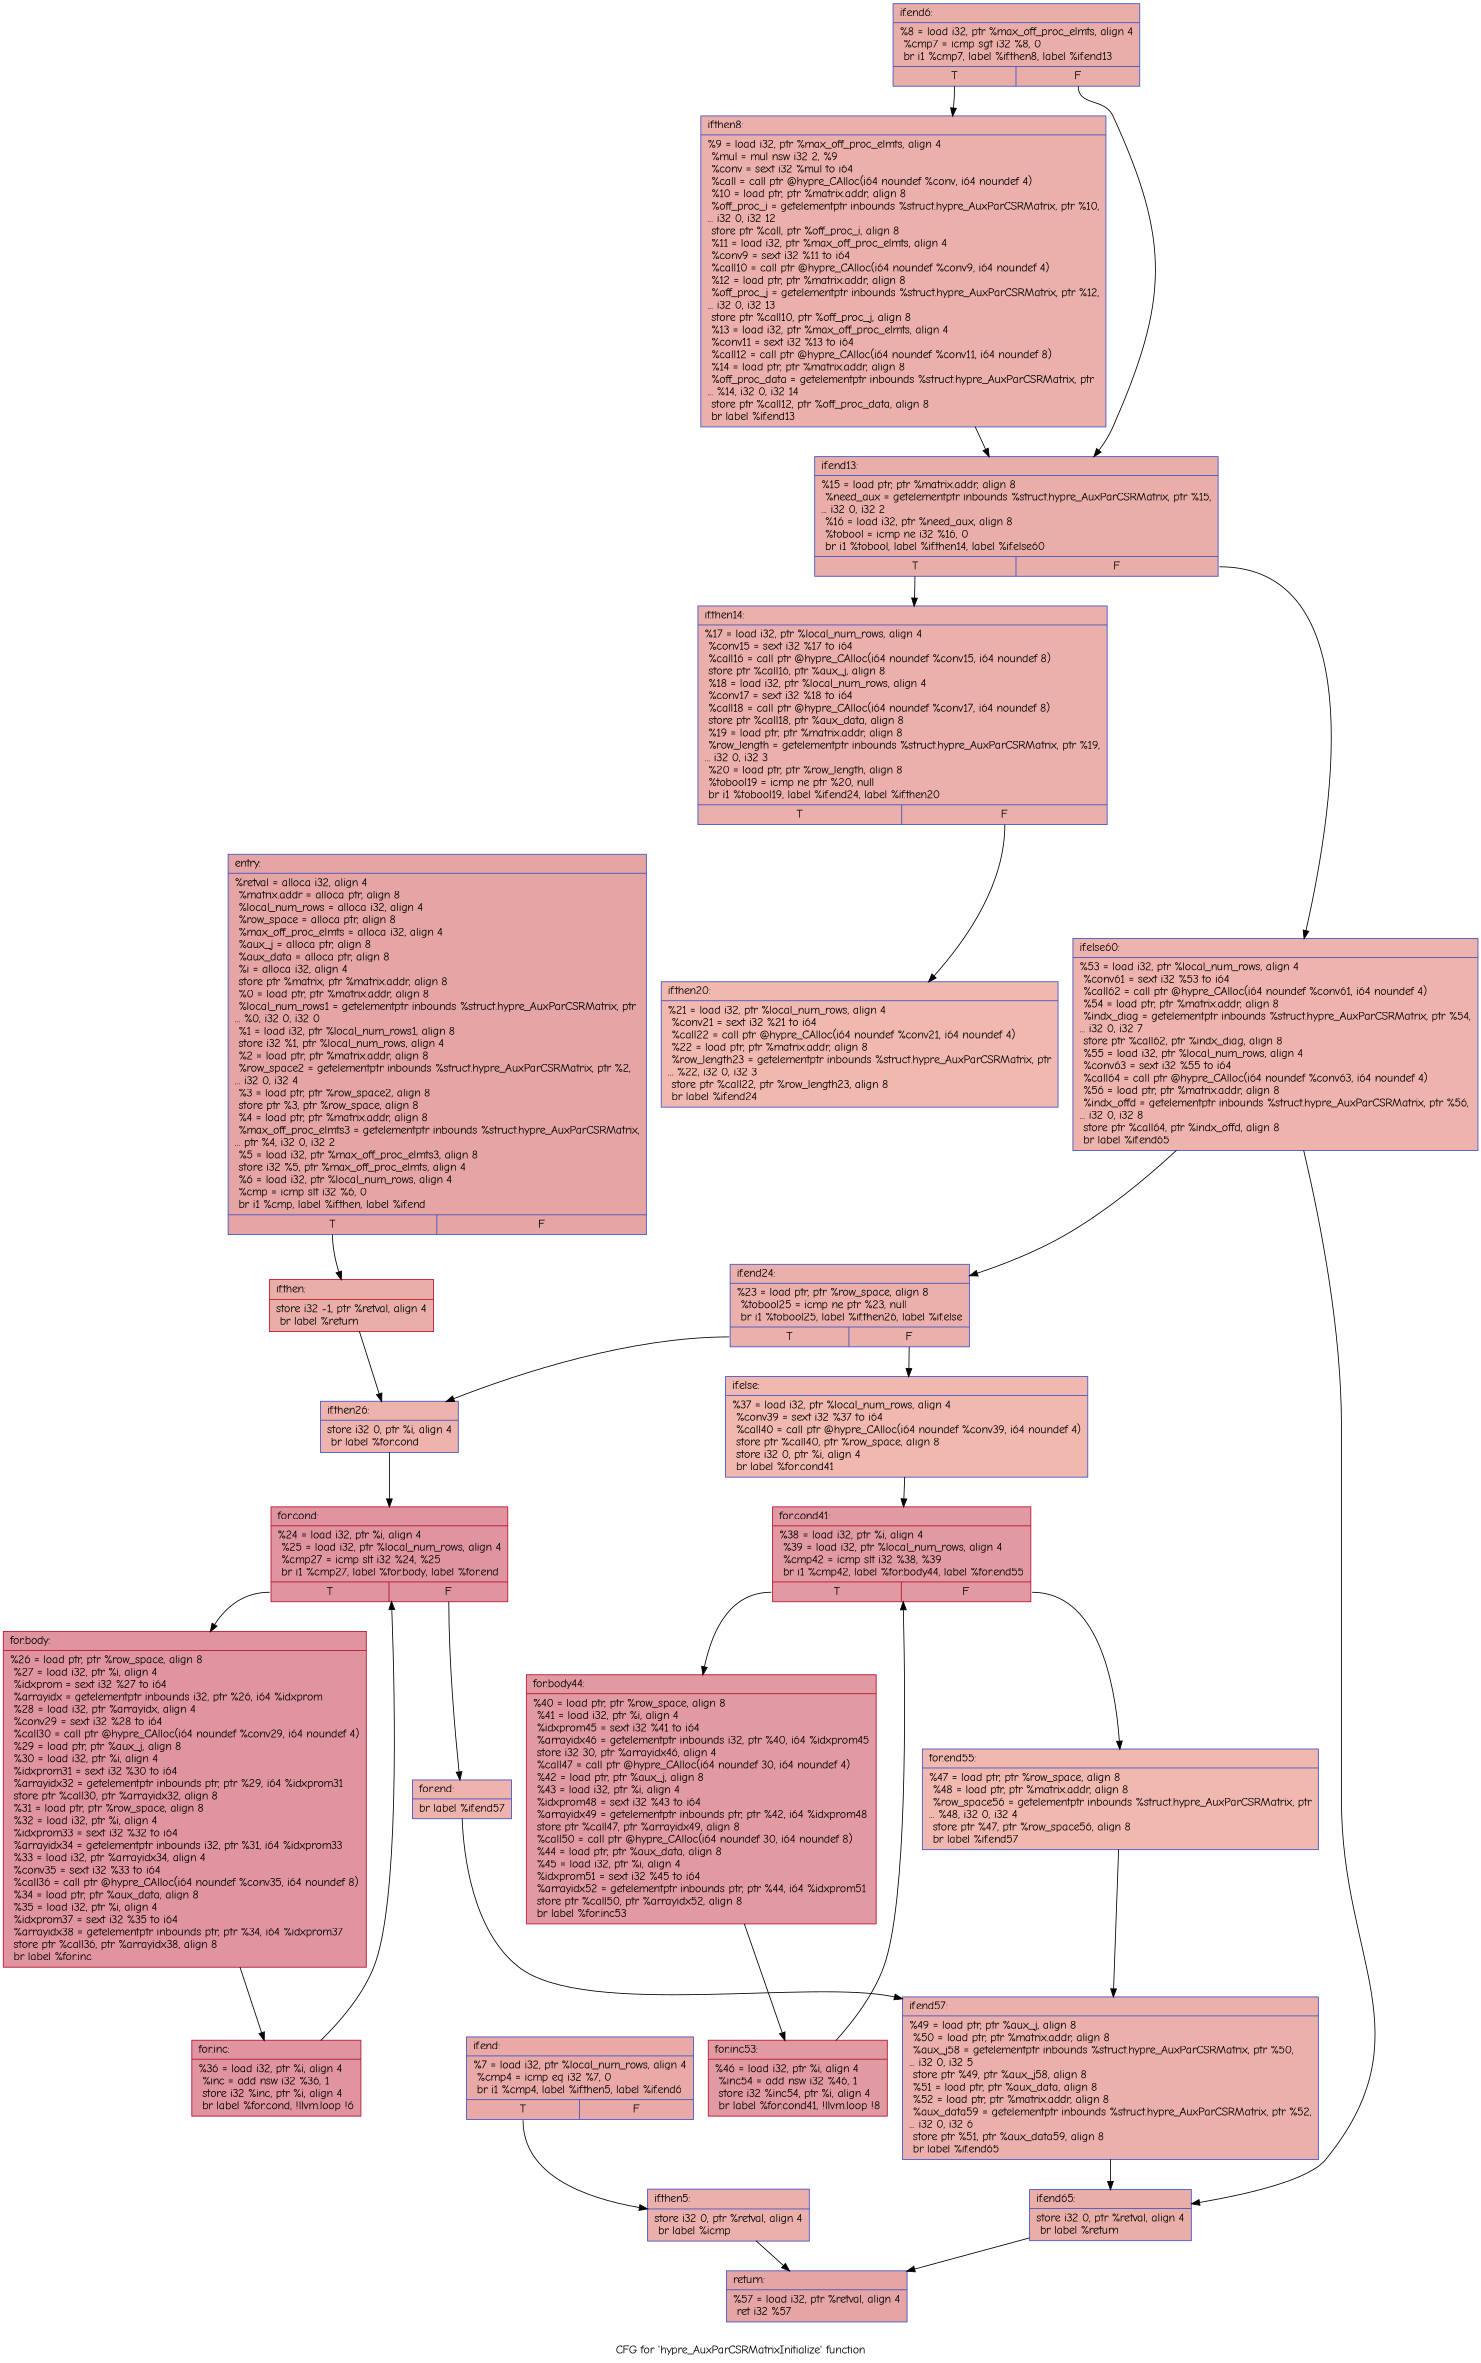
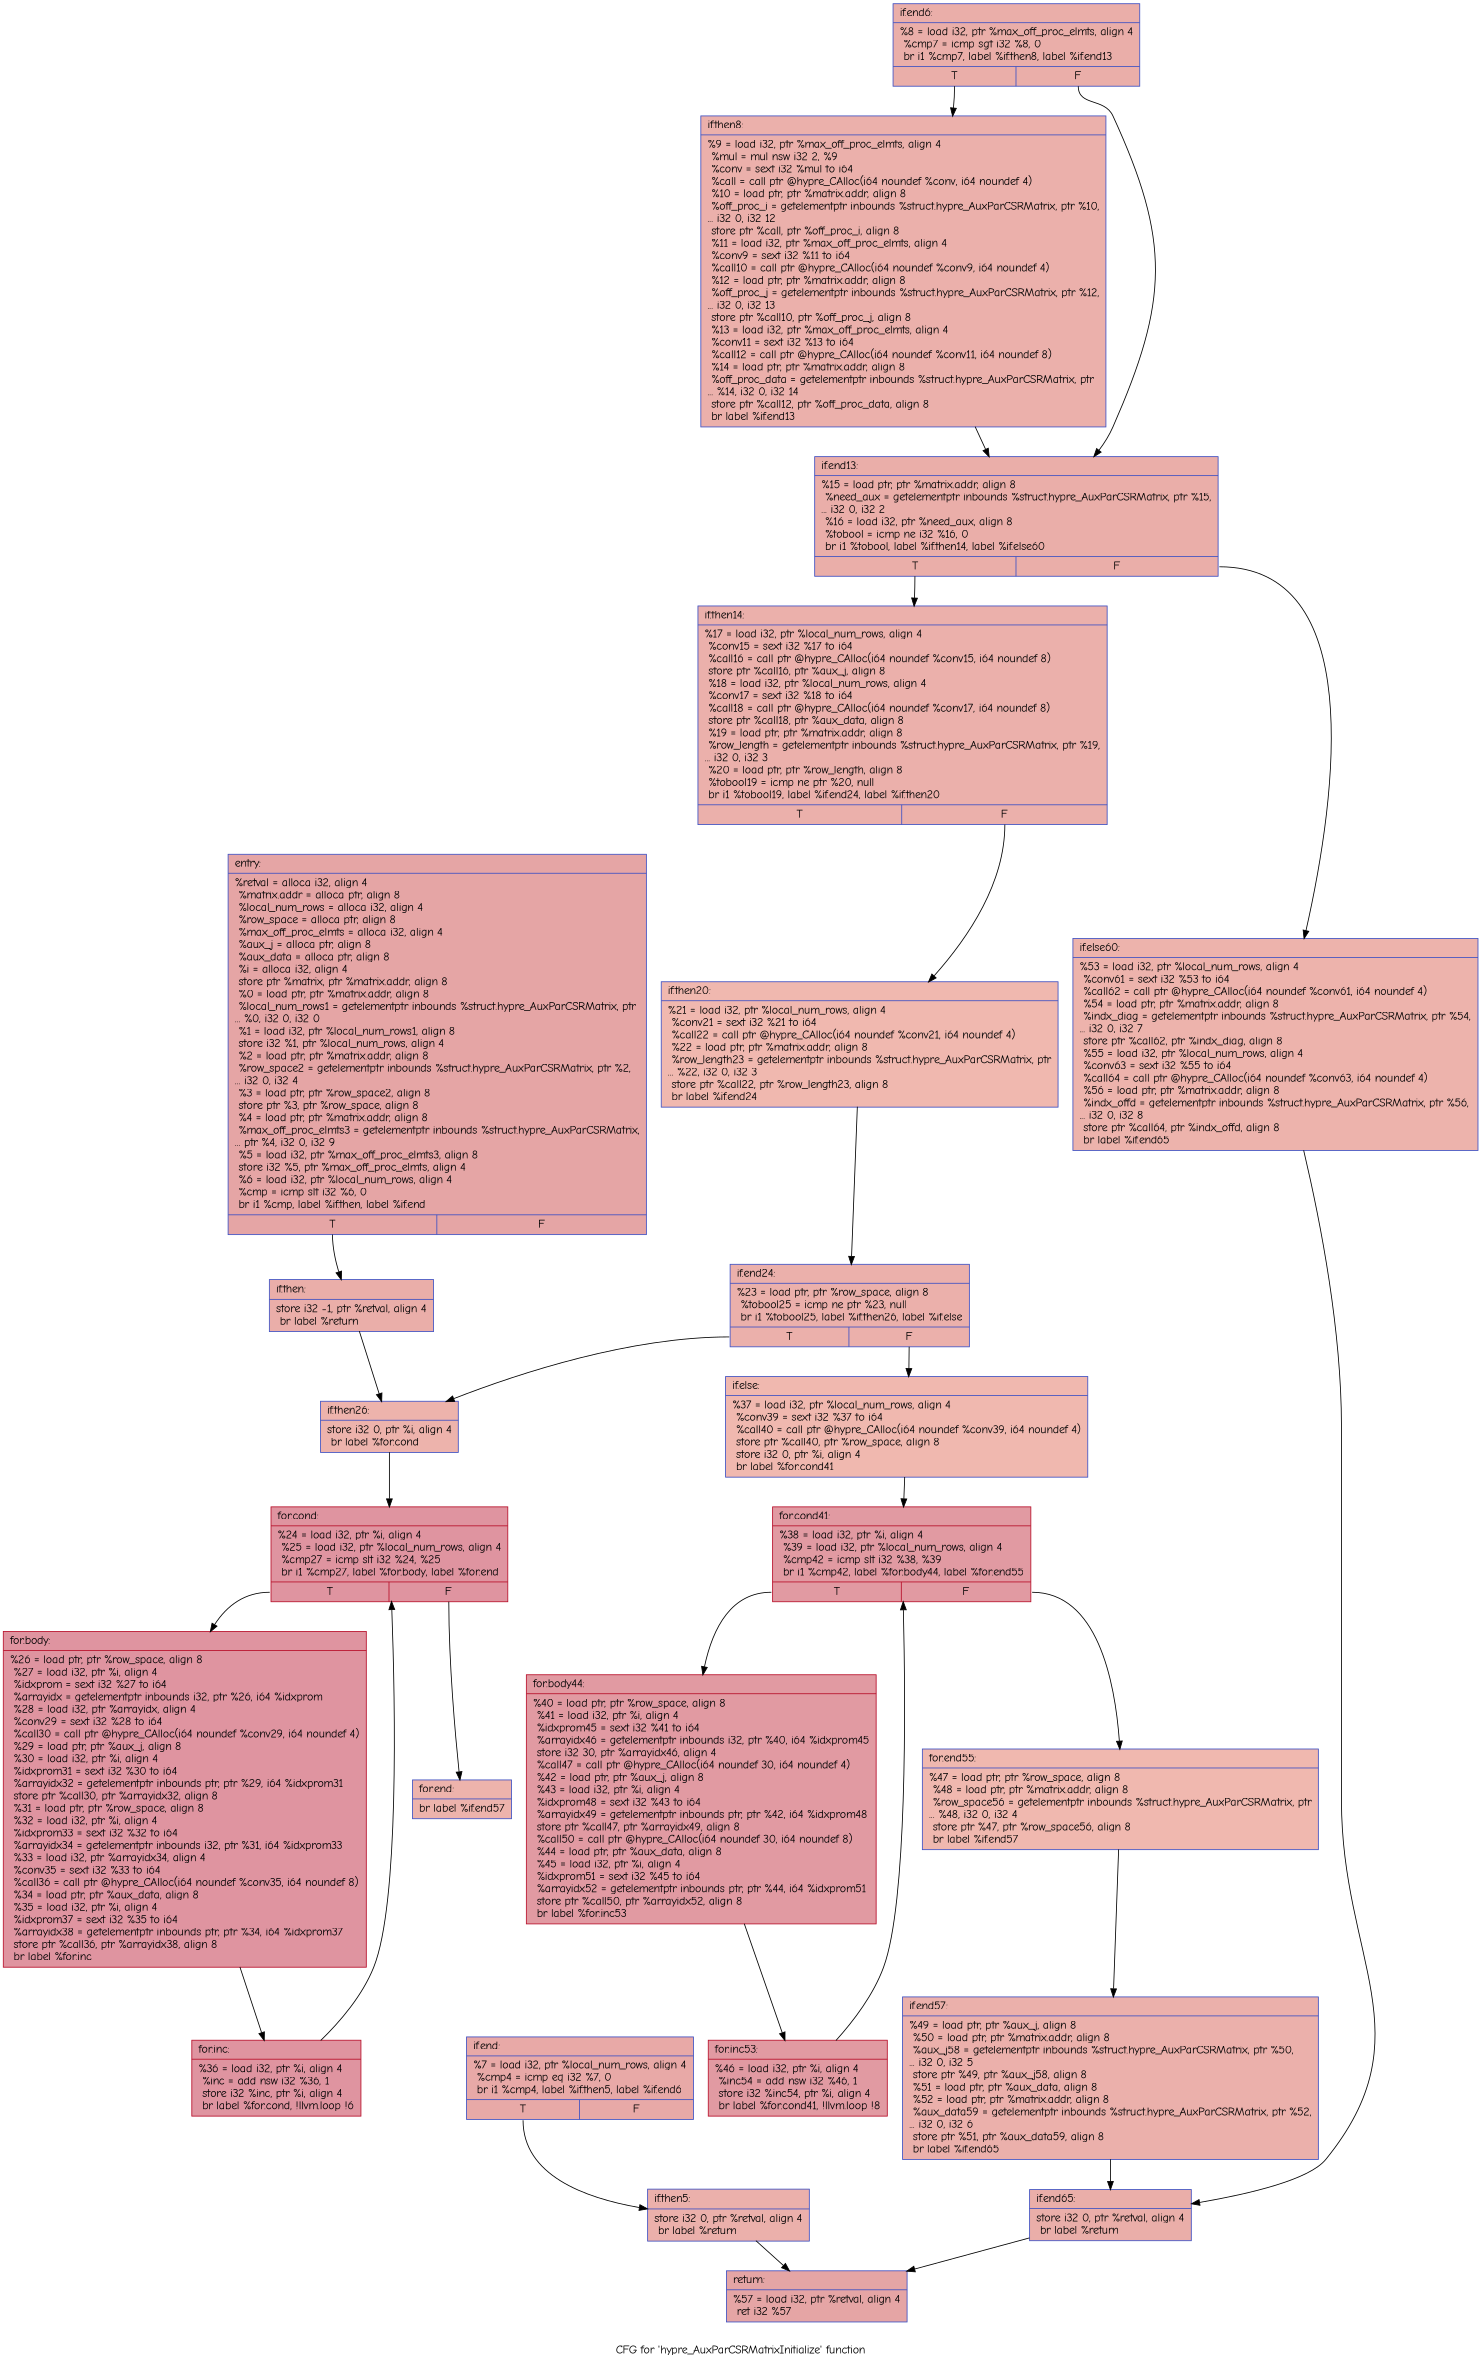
node "entry:": text "... ptr %4, i32 0, i32 2" -> "... ptr %4, i32 0, i32 9"
edge "if.else60:" -> "if.end24:": now "if.then20:" -> "if.end24:"
node "if.then:": color #b70d28ff -> #3d50c3ff
edge "for.end:" -> "if.end57:": removed
node "if.then5:": text "br label %icmp" -> "br label %return"
